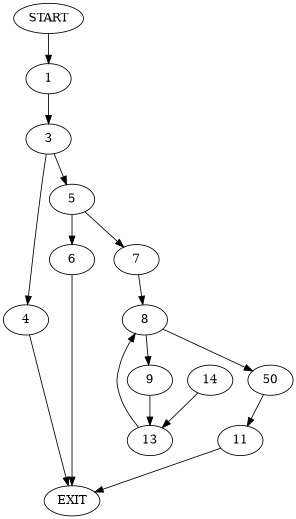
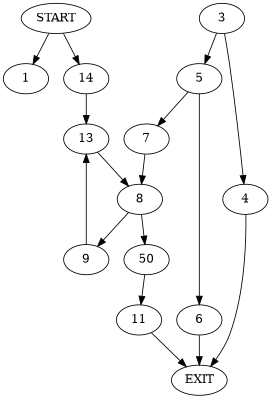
edge "START" -> "14": added
edge "1" -> "3": removed
